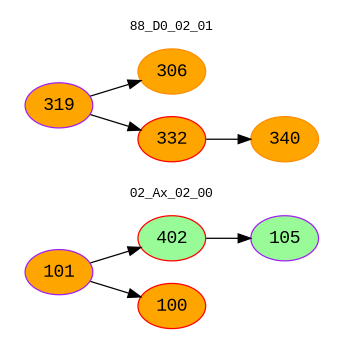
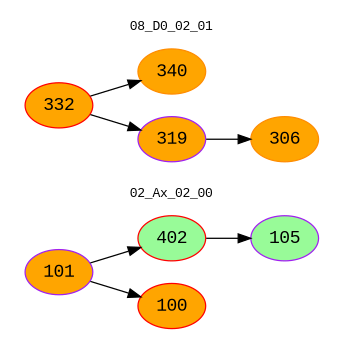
cluster "88_D0_02_01": label "88_D0_02_01" -> "08_D0_02_01"
edge "319" -> "332": reversed
